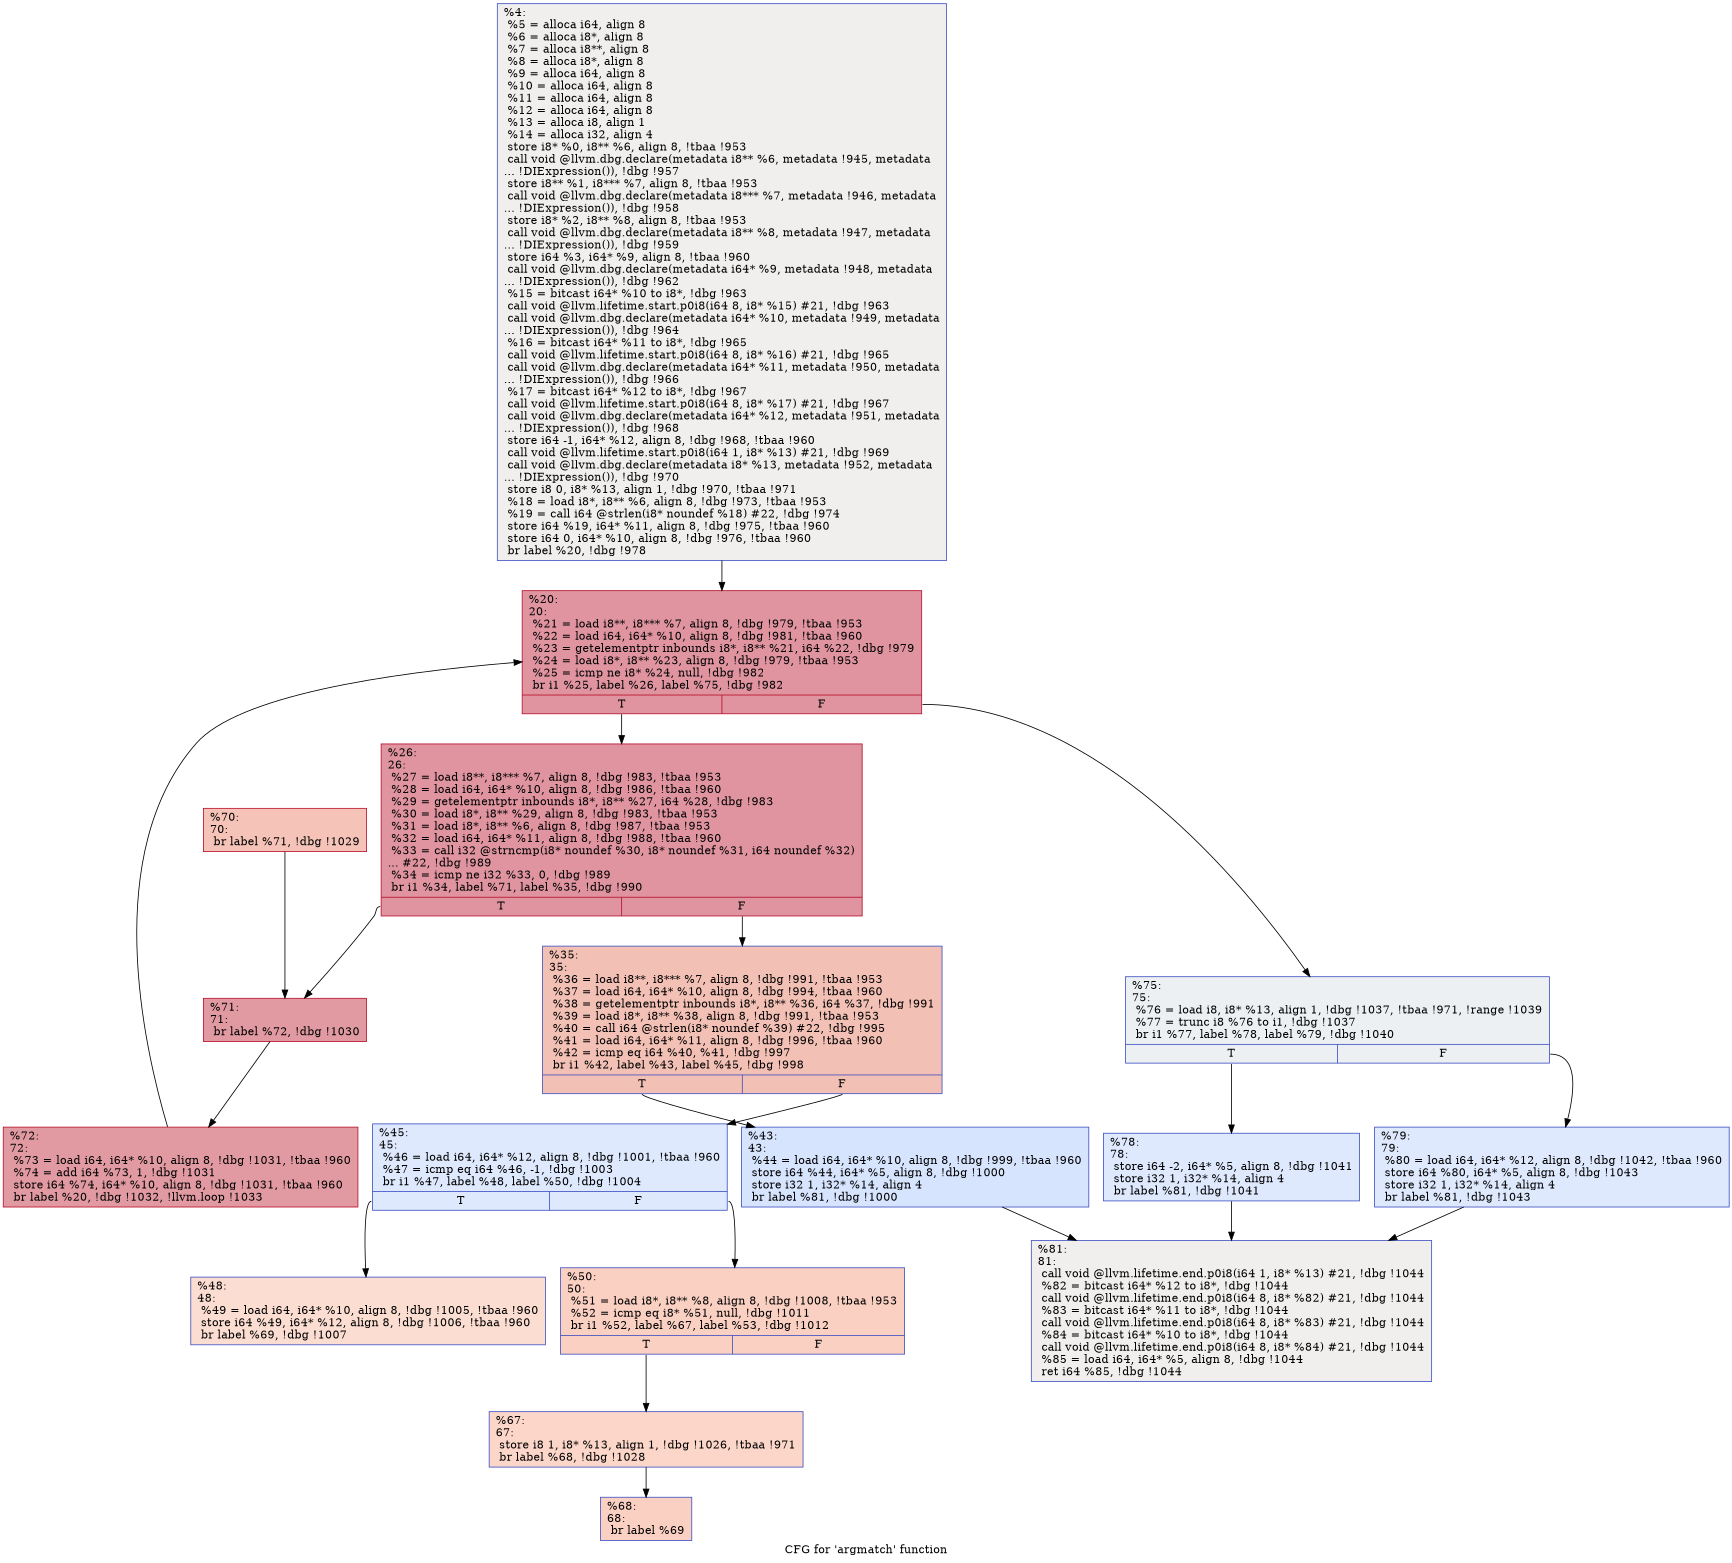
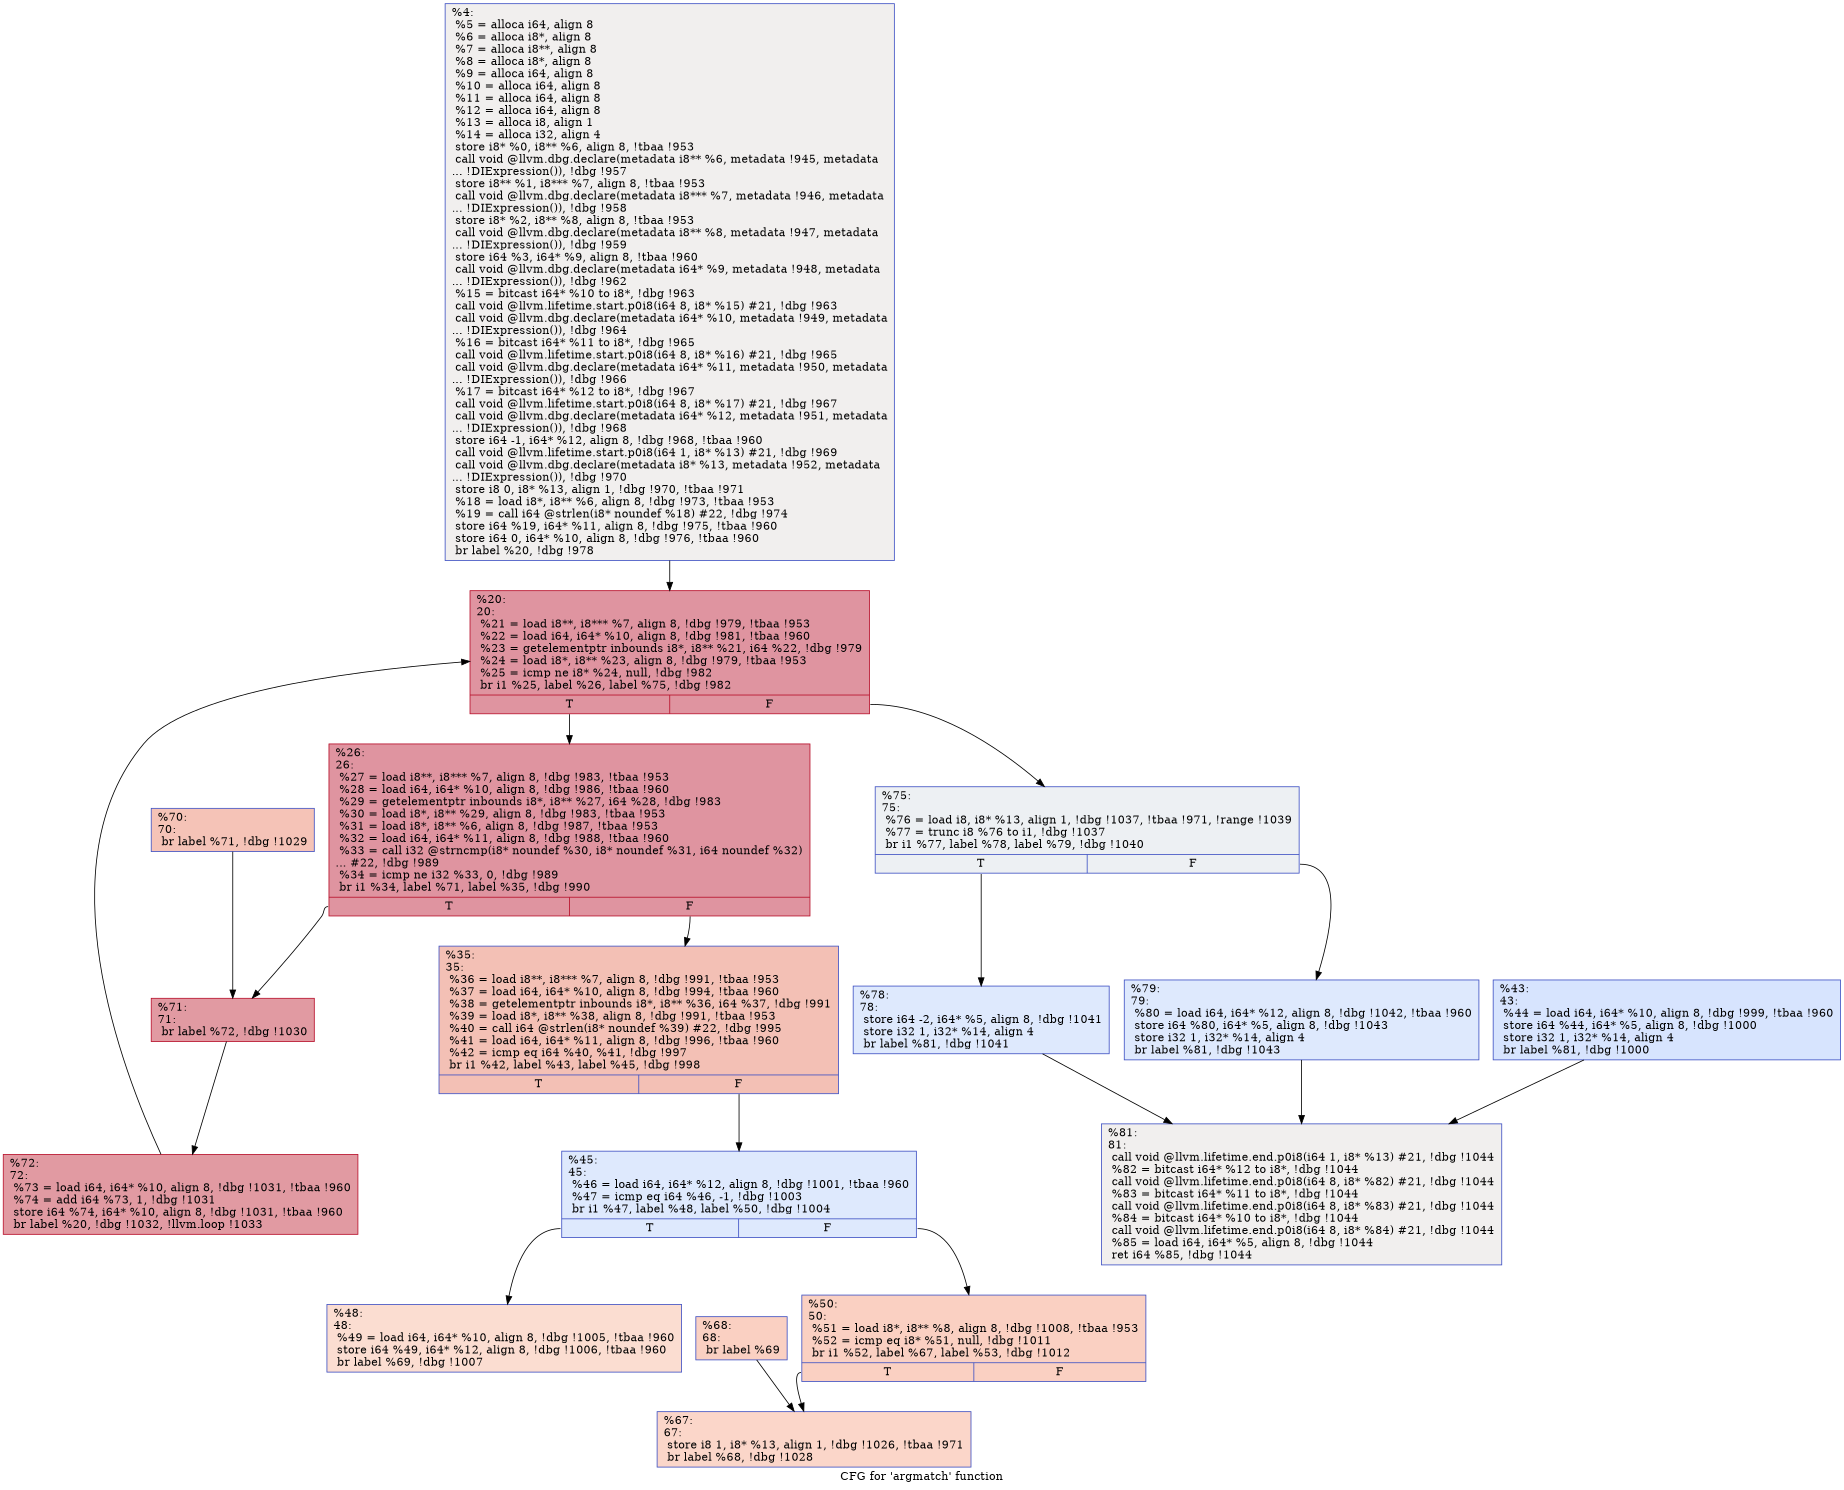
node "%70:": color #b70d28ff -> #3d50c3ff
edge "%35:" -> "%43:": removed
edge "%67:" -> "%68:": reversed
